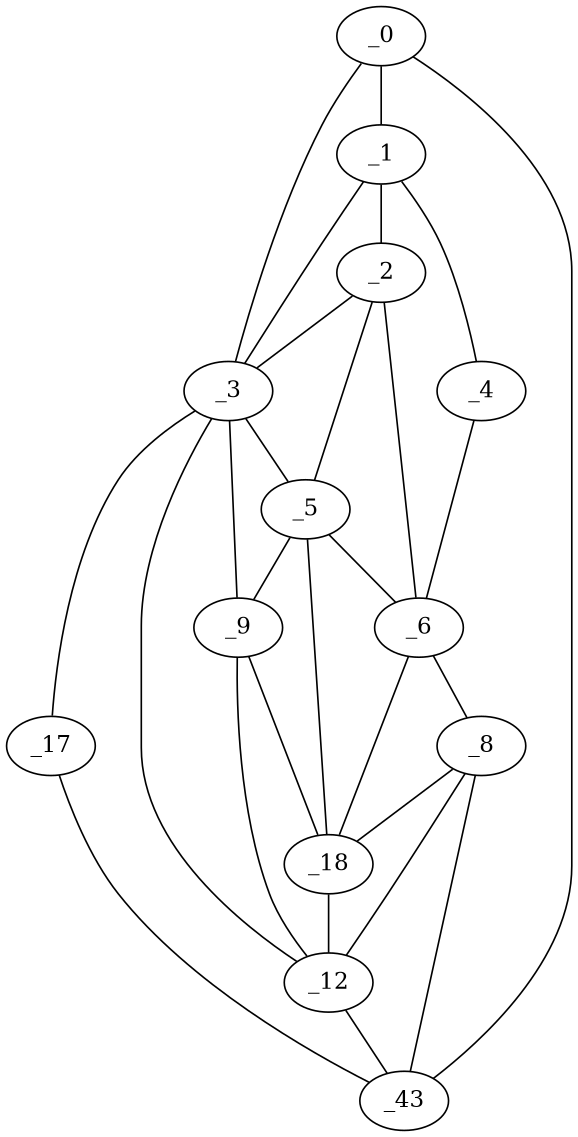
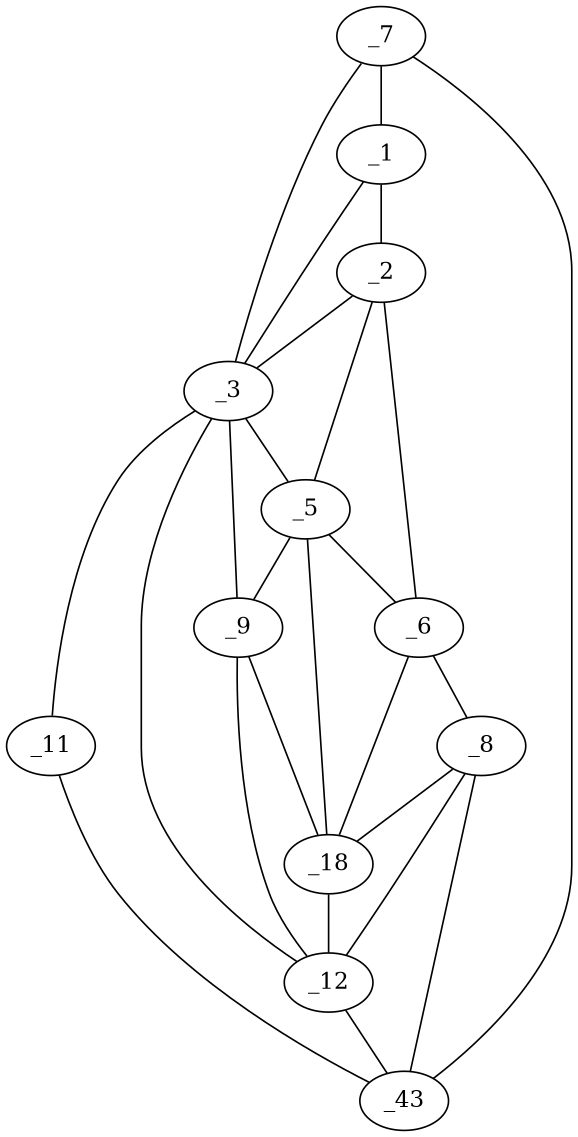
node "_0": label "_0" -> "_7"
node "_4": removed
node "_17": label "_17" -> "_11"
